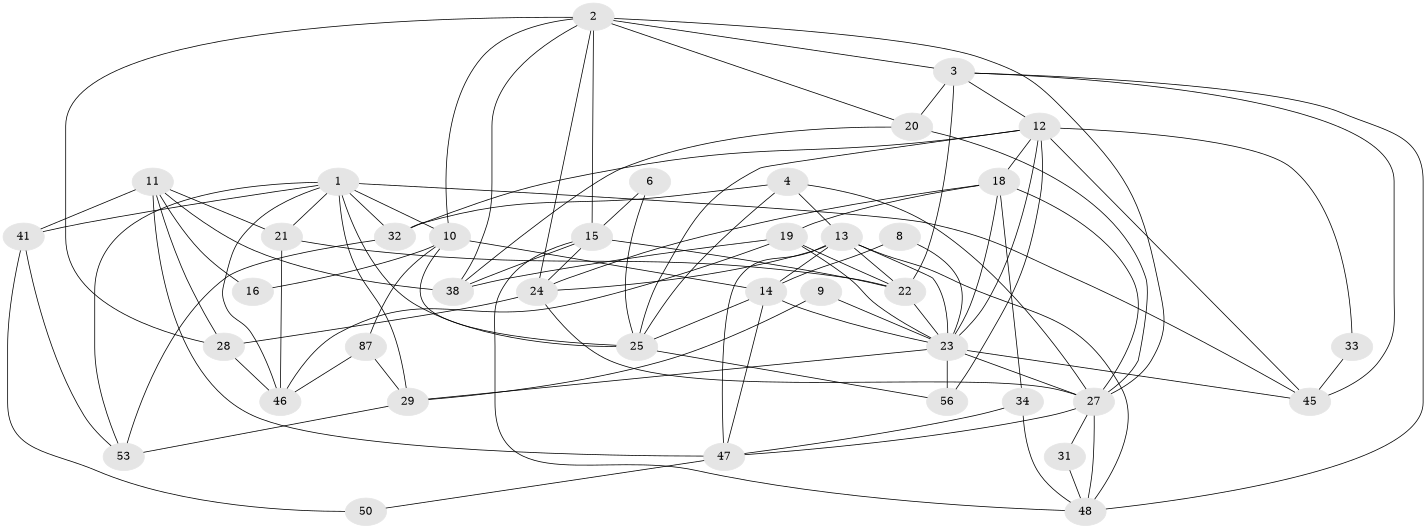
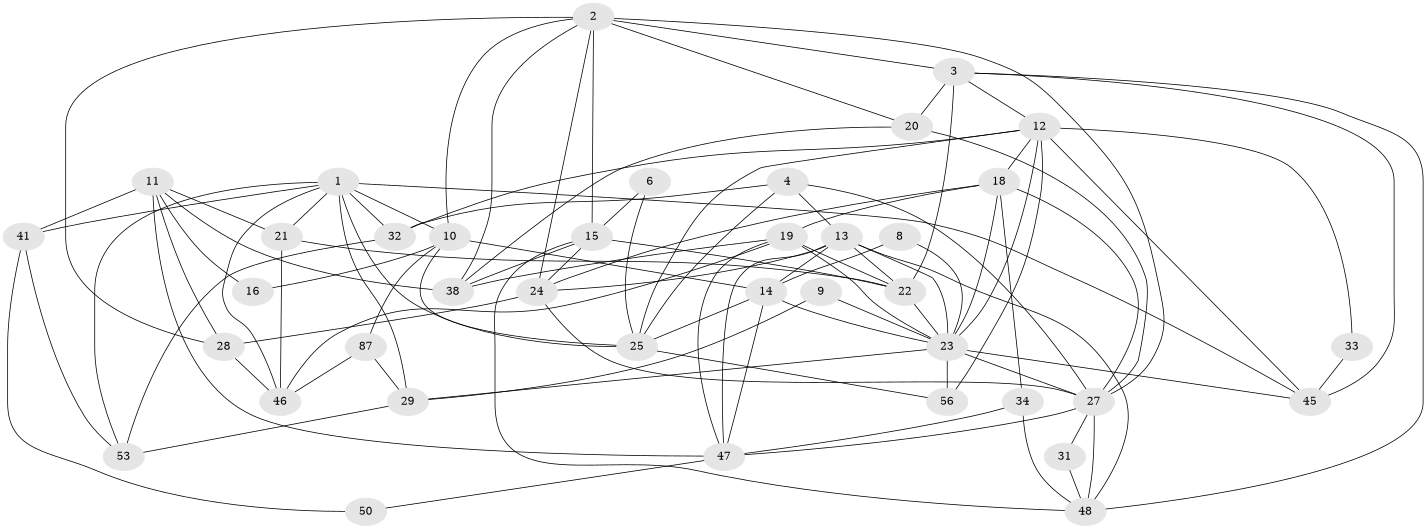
edge "19" -- "47": added
